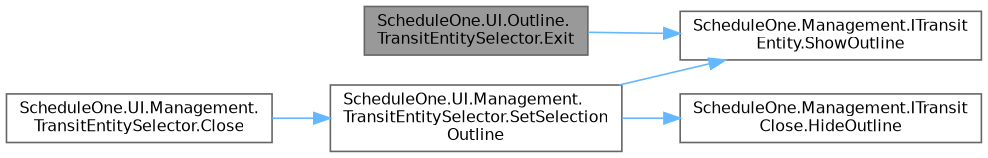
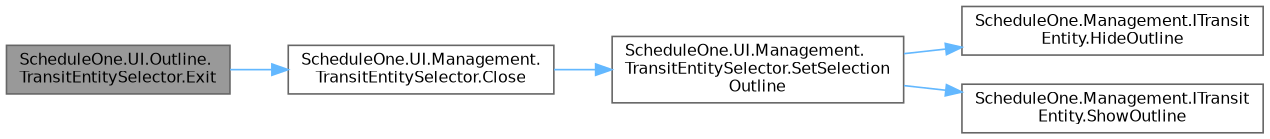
edge "ScheduleOne.UI.Outline. TransitEntitySelector.Exit" -> "ScheduleOne.Management.ITransit Entity.ShowOutline": now "ScheduleOne.UI.Outline. TransitEntitySelector.Exit" -> "ScheduleOne.UI.Management. TransitEntitySelector.Close"
node "ScheduleOne.Management.ITransit Close.HideOutline": label "ScheduleOne.Management.ITransit Close.HideOutline" -> "ScheduleOne.Management.ITransit Entity.HideOutline"
